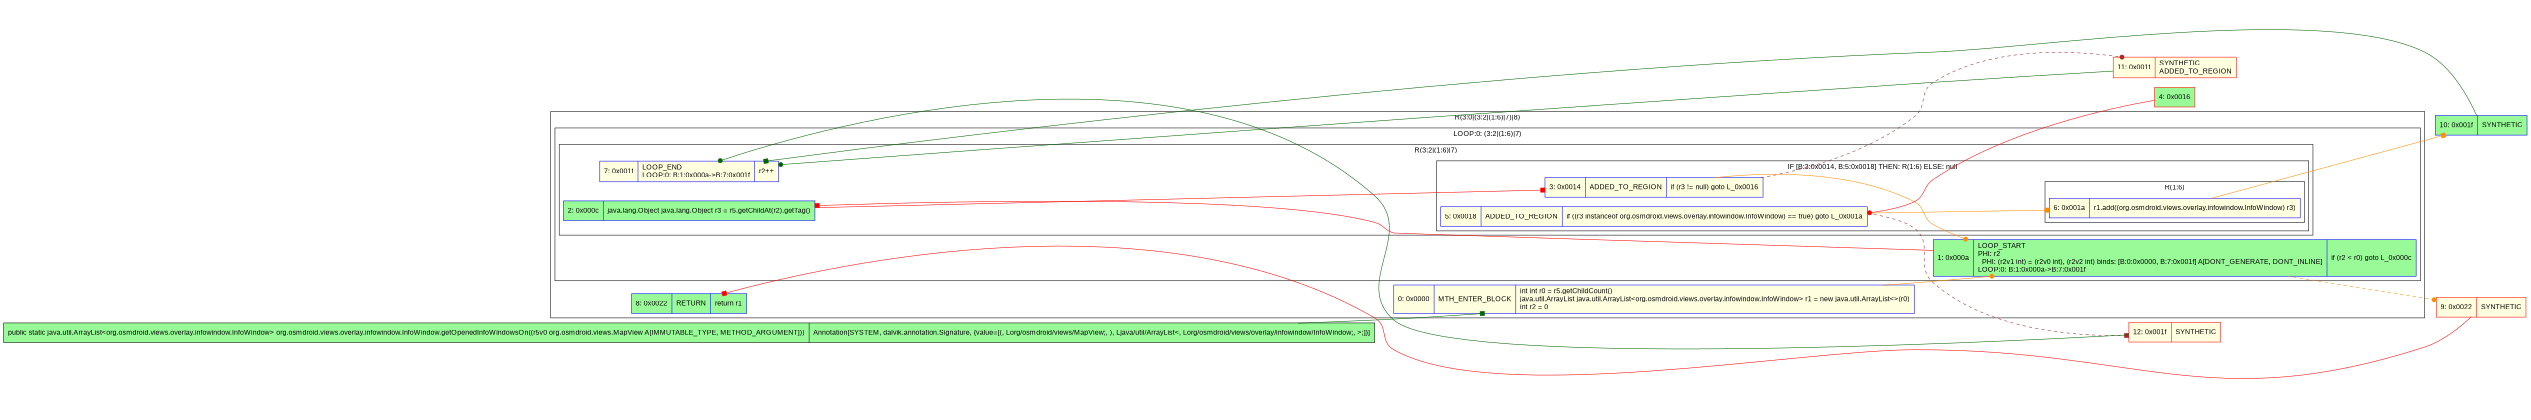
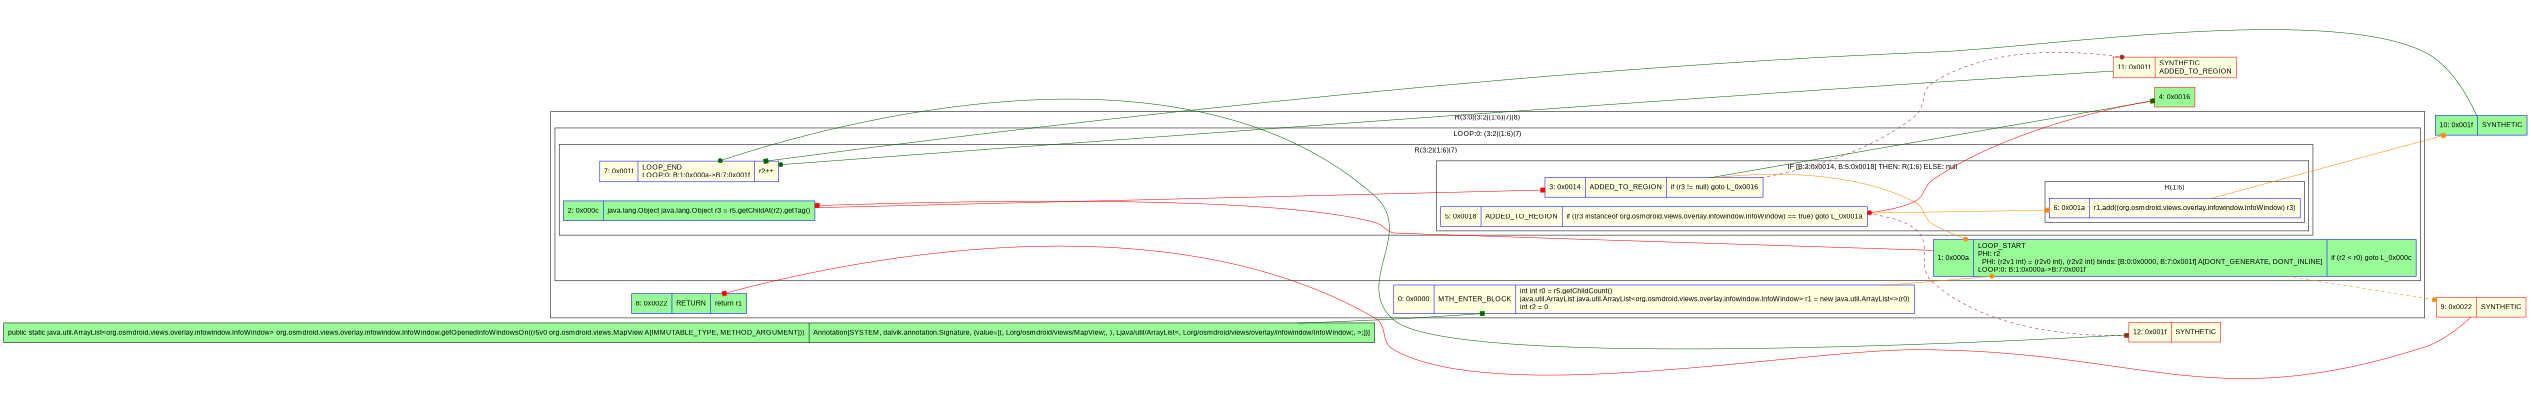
edge "3: 0x0014" -> "4: 0x0016": added
